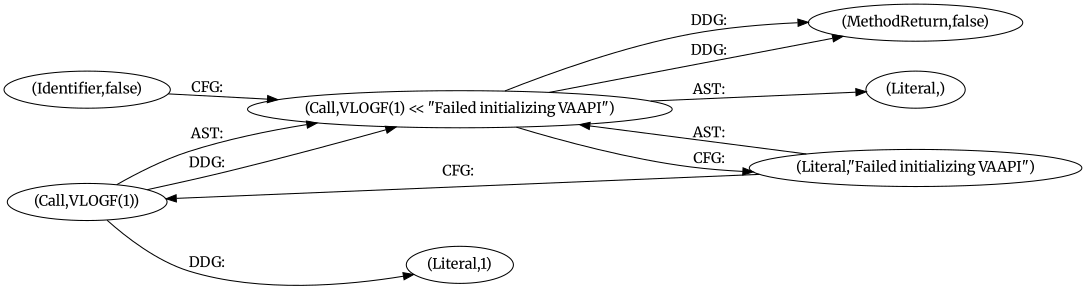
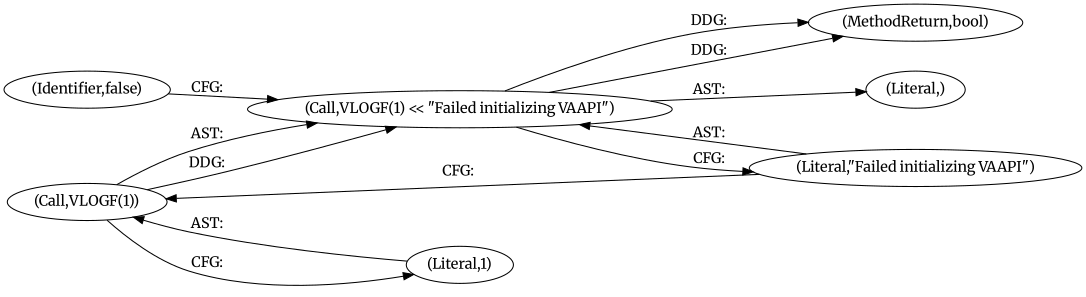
node "(MethodReturn,false)": label "(MethodReturn,false)" -> "(MethodReturn,bool)"
edge "(Literal,1)" -> "(Call,VLOGF(1))": added, label "AST:"
edge "(Call,VLOGF(1))" -> "(Literal,1)": label "DDG: " -> "CFG: "
